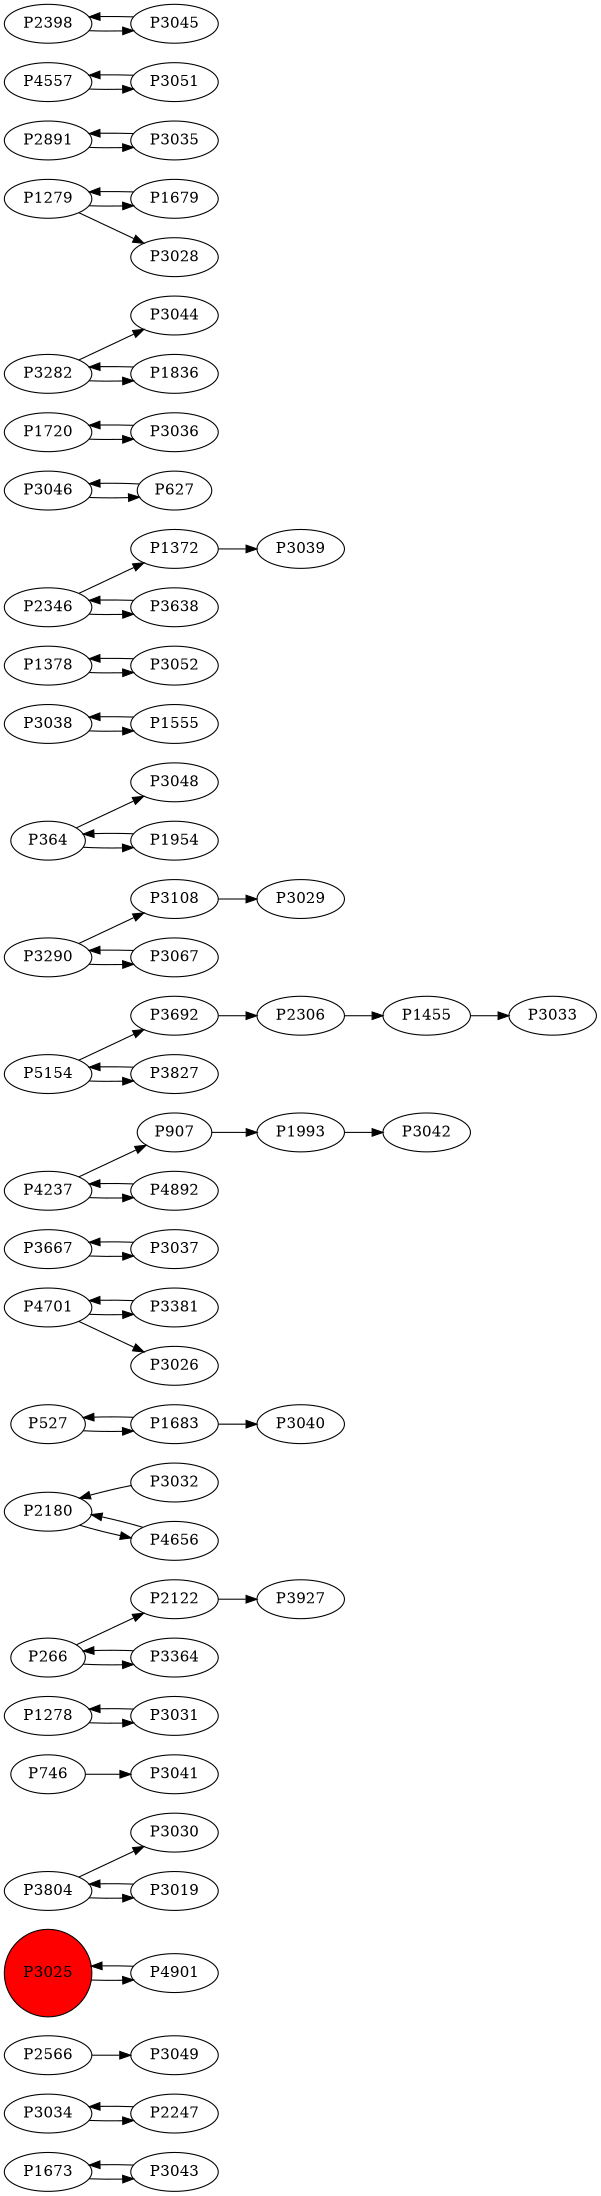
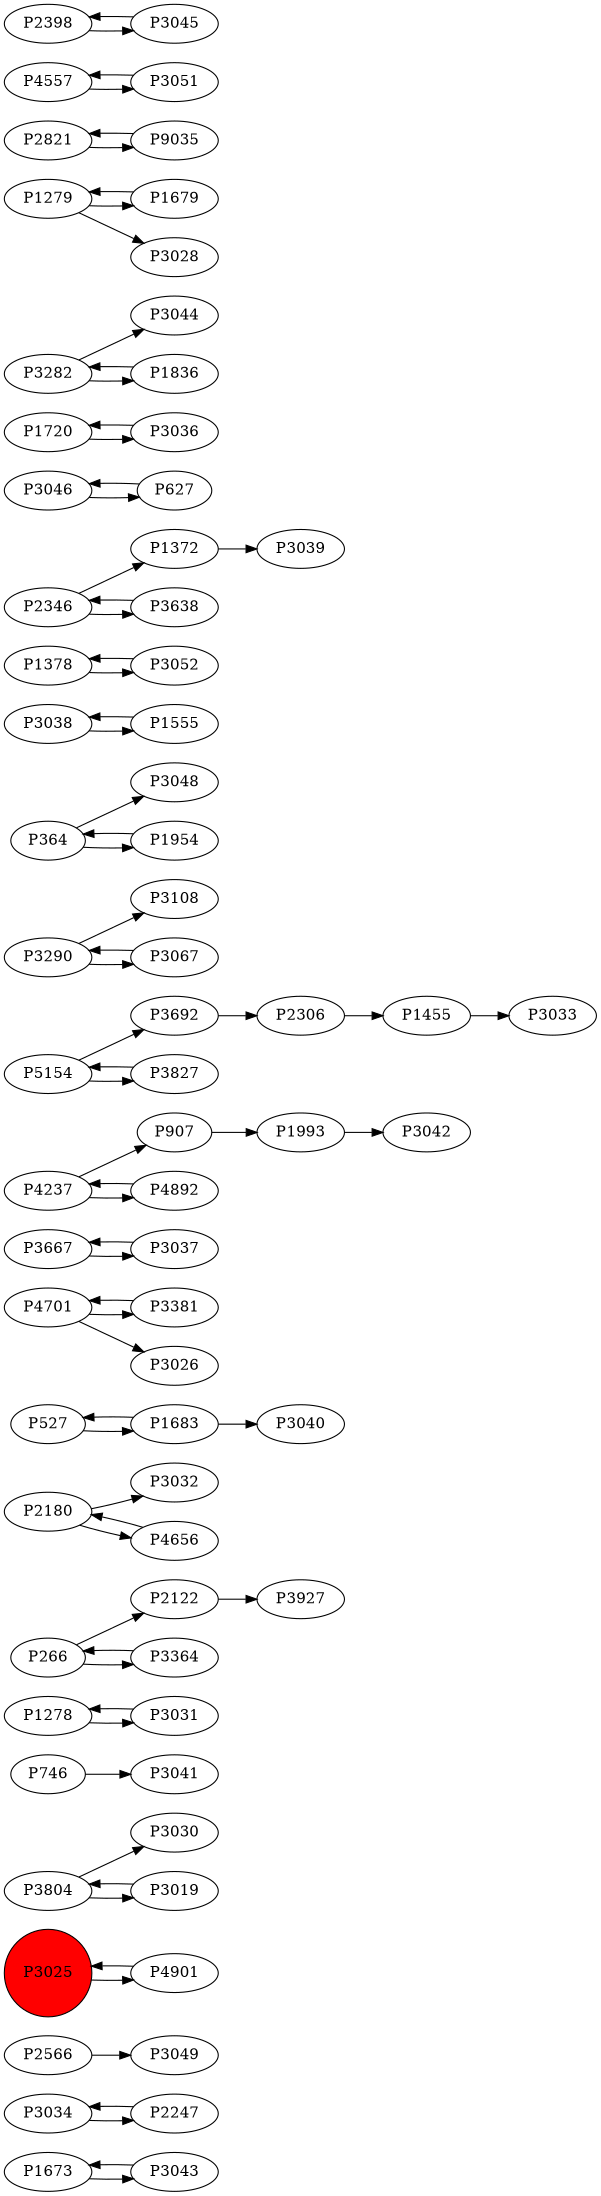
node "P2891": label "P2891" -> "P2821"
node "P3035": label "P3035" -> "P9035"
node "P3029": removed
edge "P3032" -> "P2180": reversed
